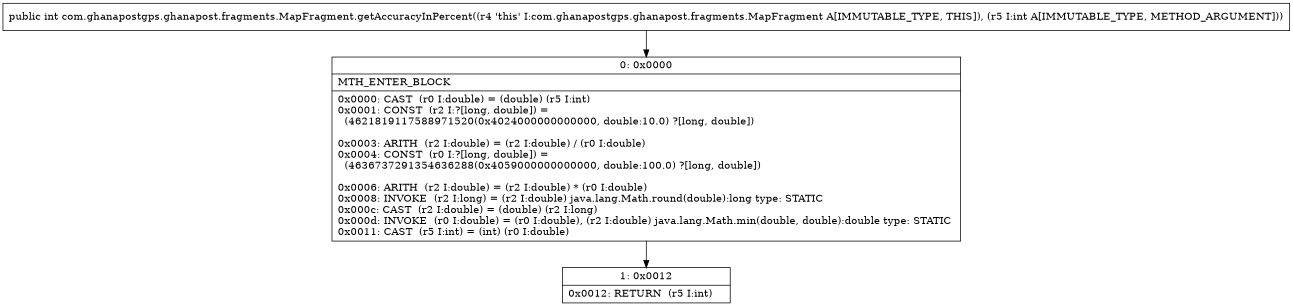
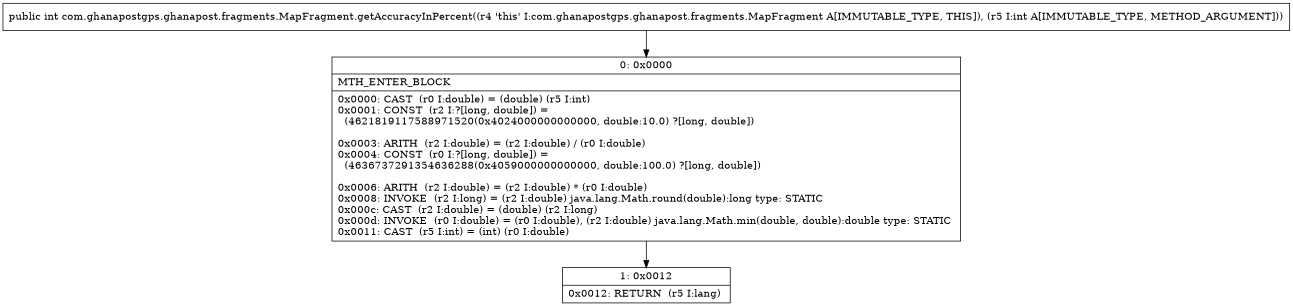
node "1: 0x0012": text "0x0012: RETURN  (r5 I:int)" -> "0x0012: RETURN  (r5 I:lang)"
